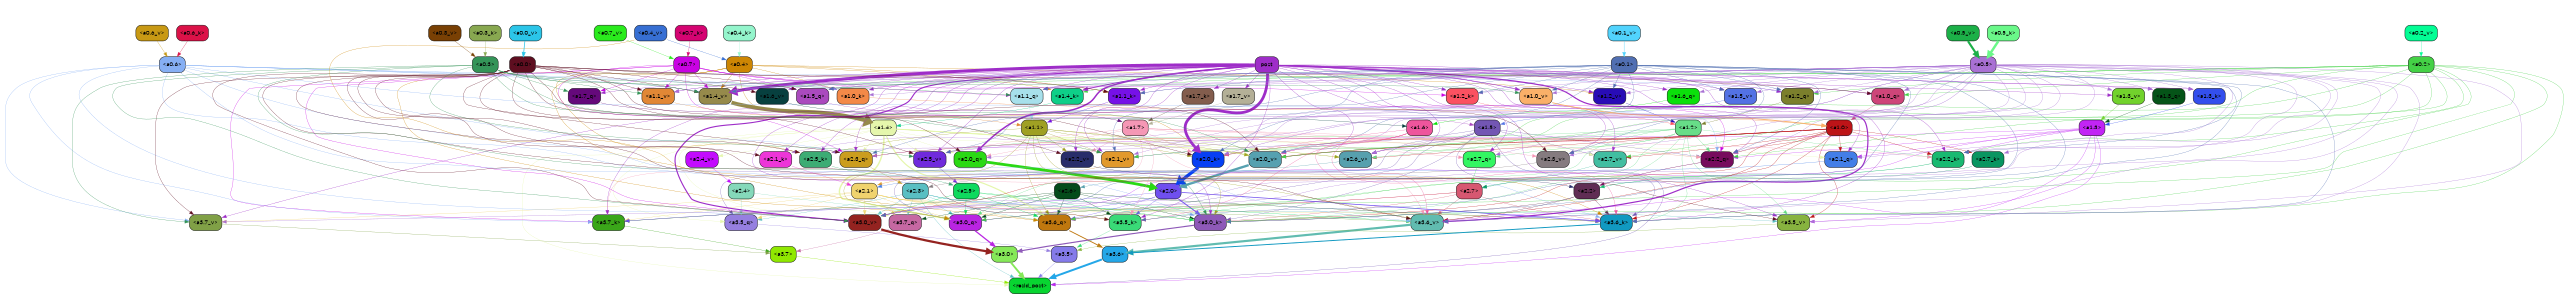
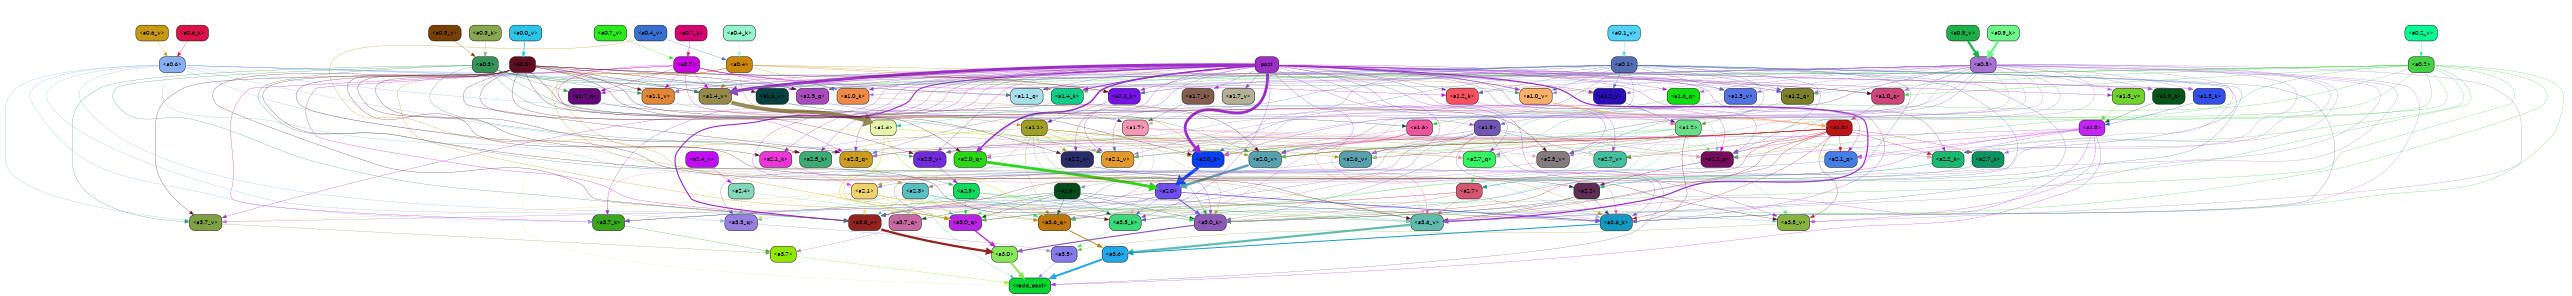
edge "<a1.1>" -> "<a2.7_q>": added
edge "<a0.6>" -> "<a3.0_k>": now "<a0.6>" -> "<a3.5_q>"
edge "<a1.2>" -> "<a3.6_k>": color #67dd88 -> #5e0e20
